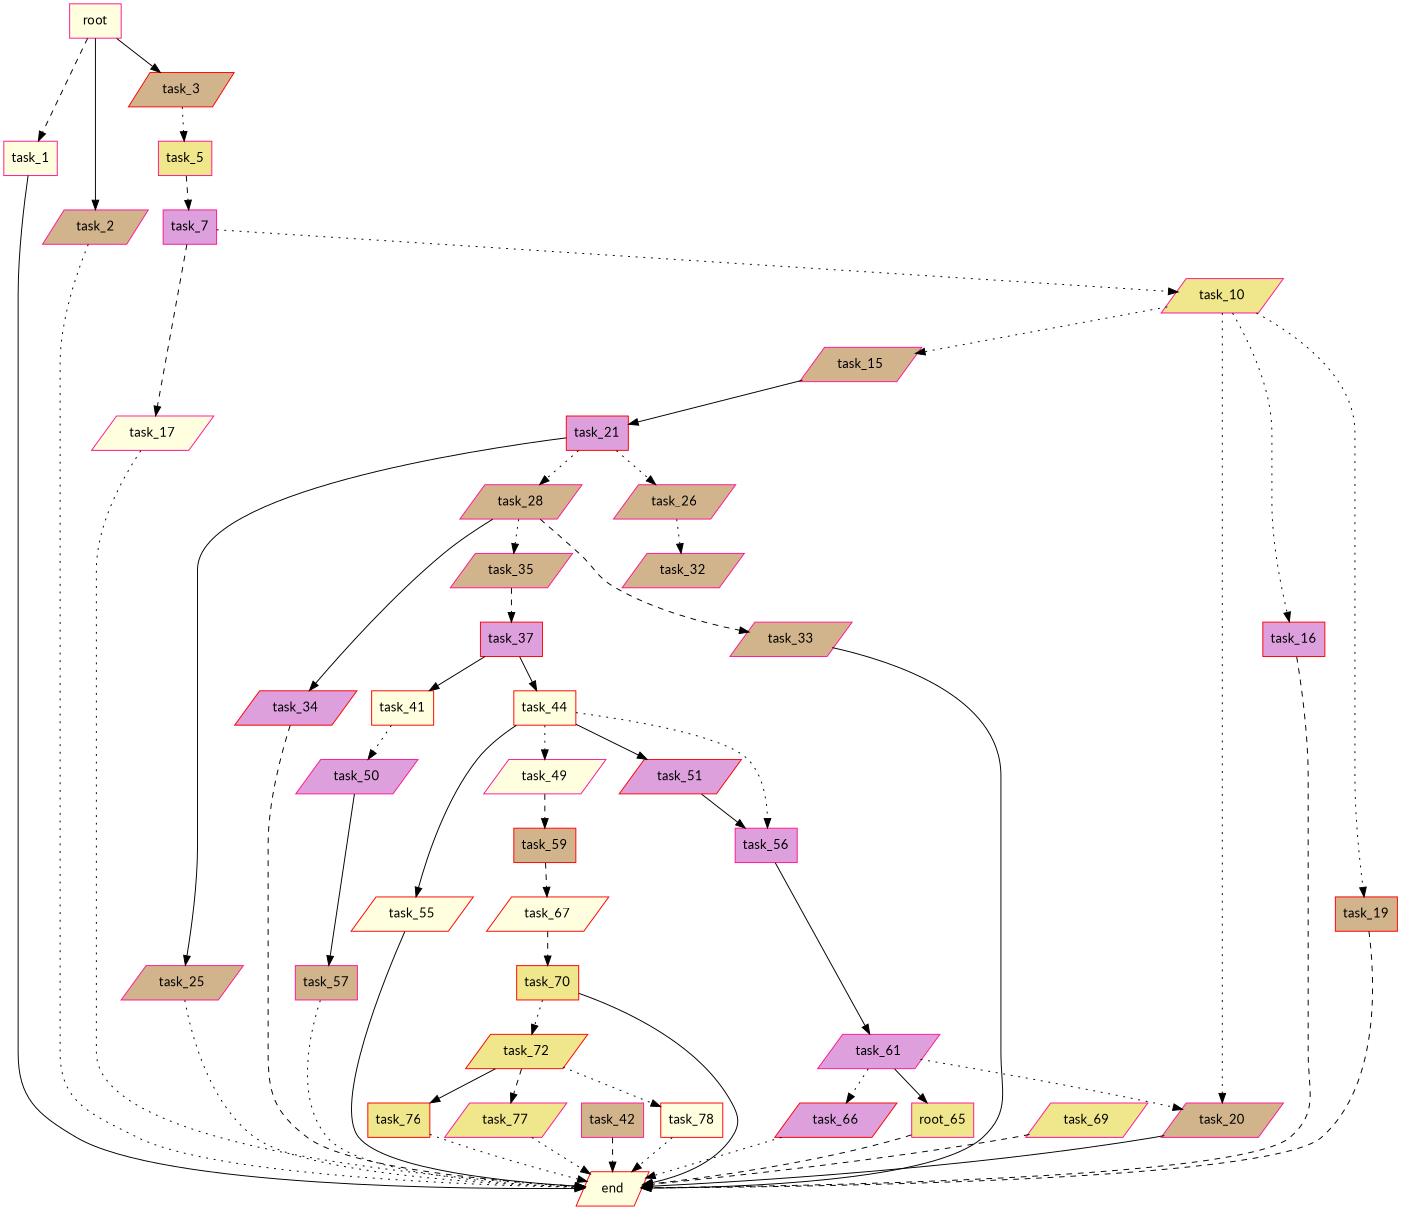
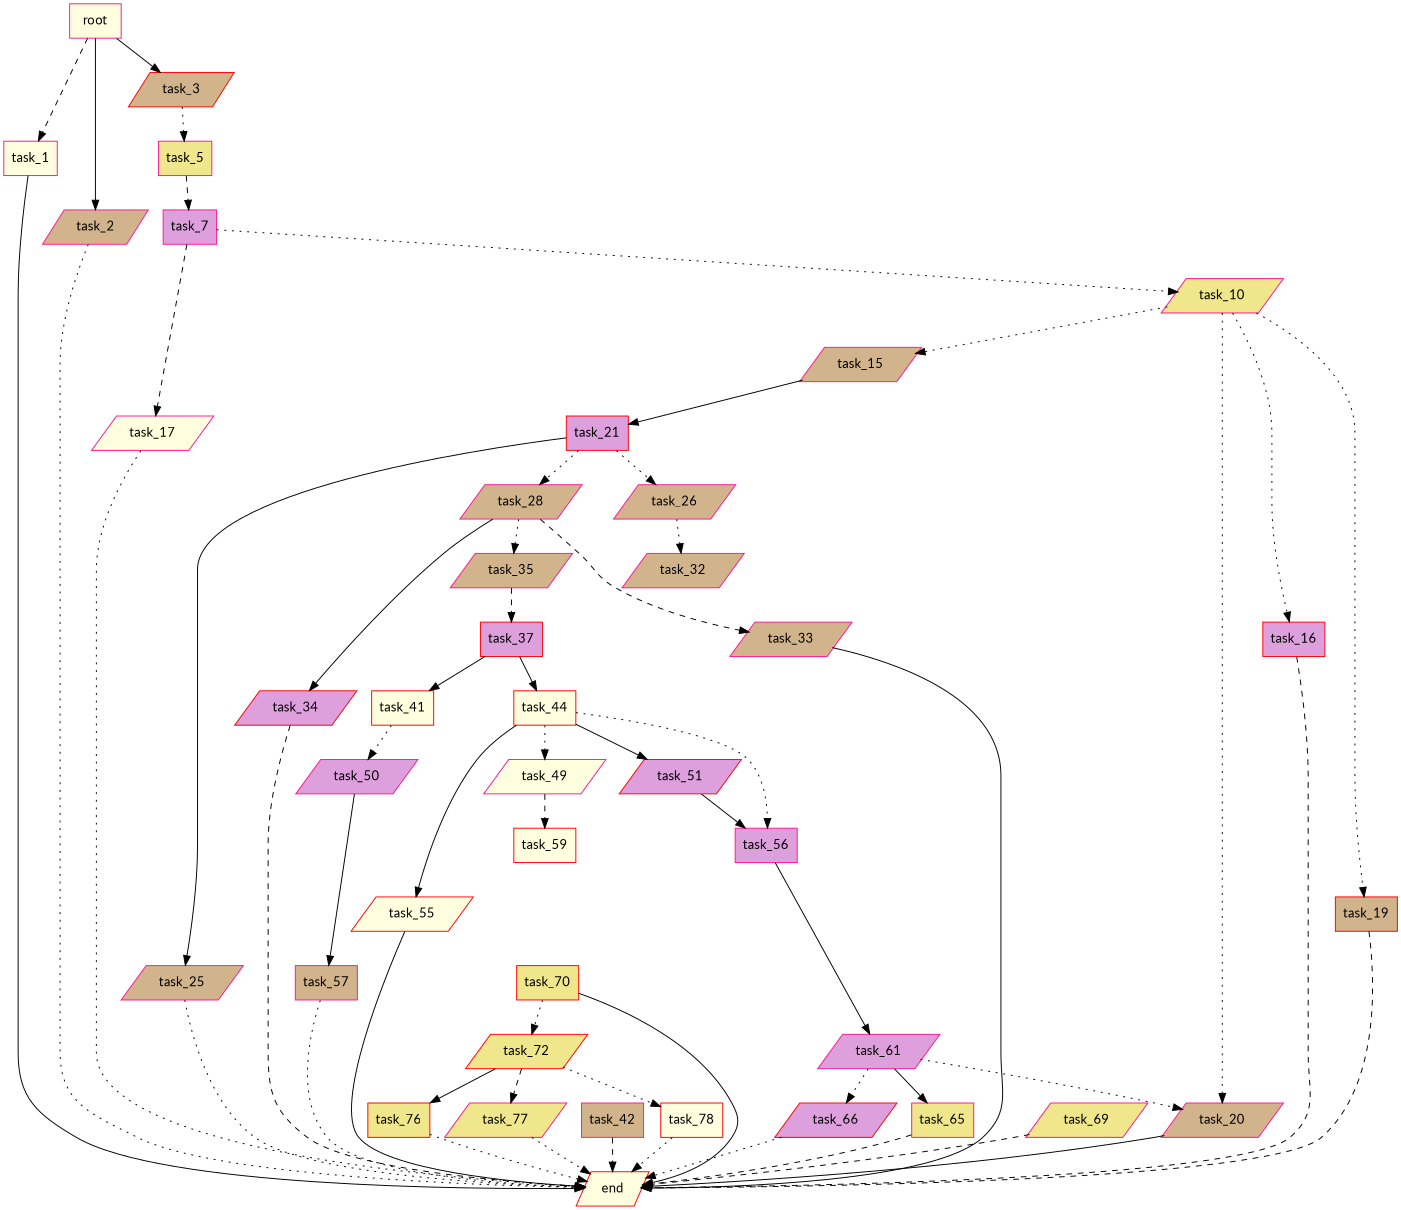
node "task_59": fillcolor tan -> lightyellow
node "task_67": removed
node "root_65": label "root_65" -> "task_65"
